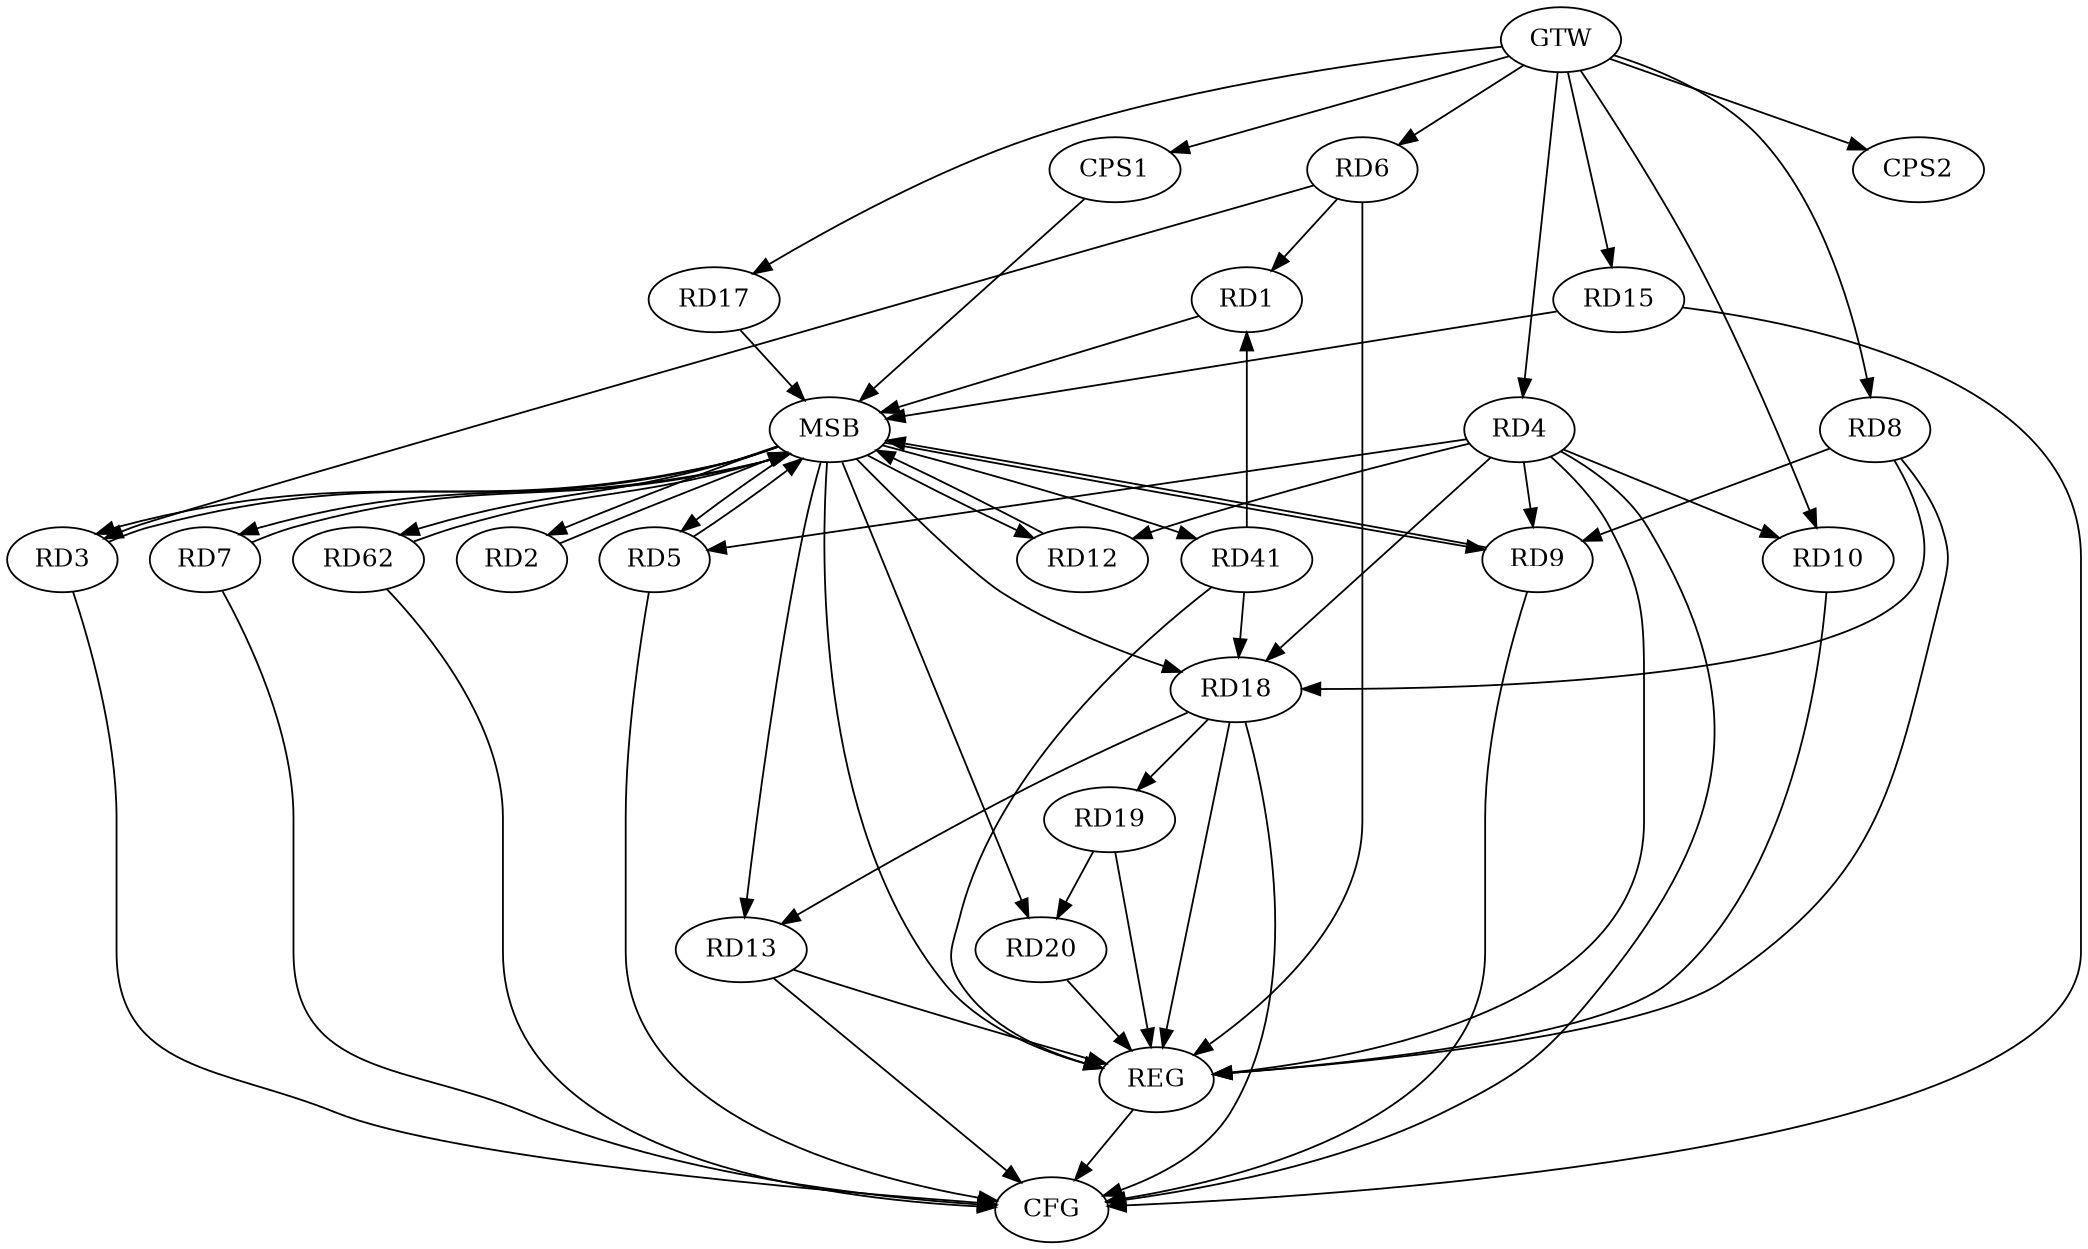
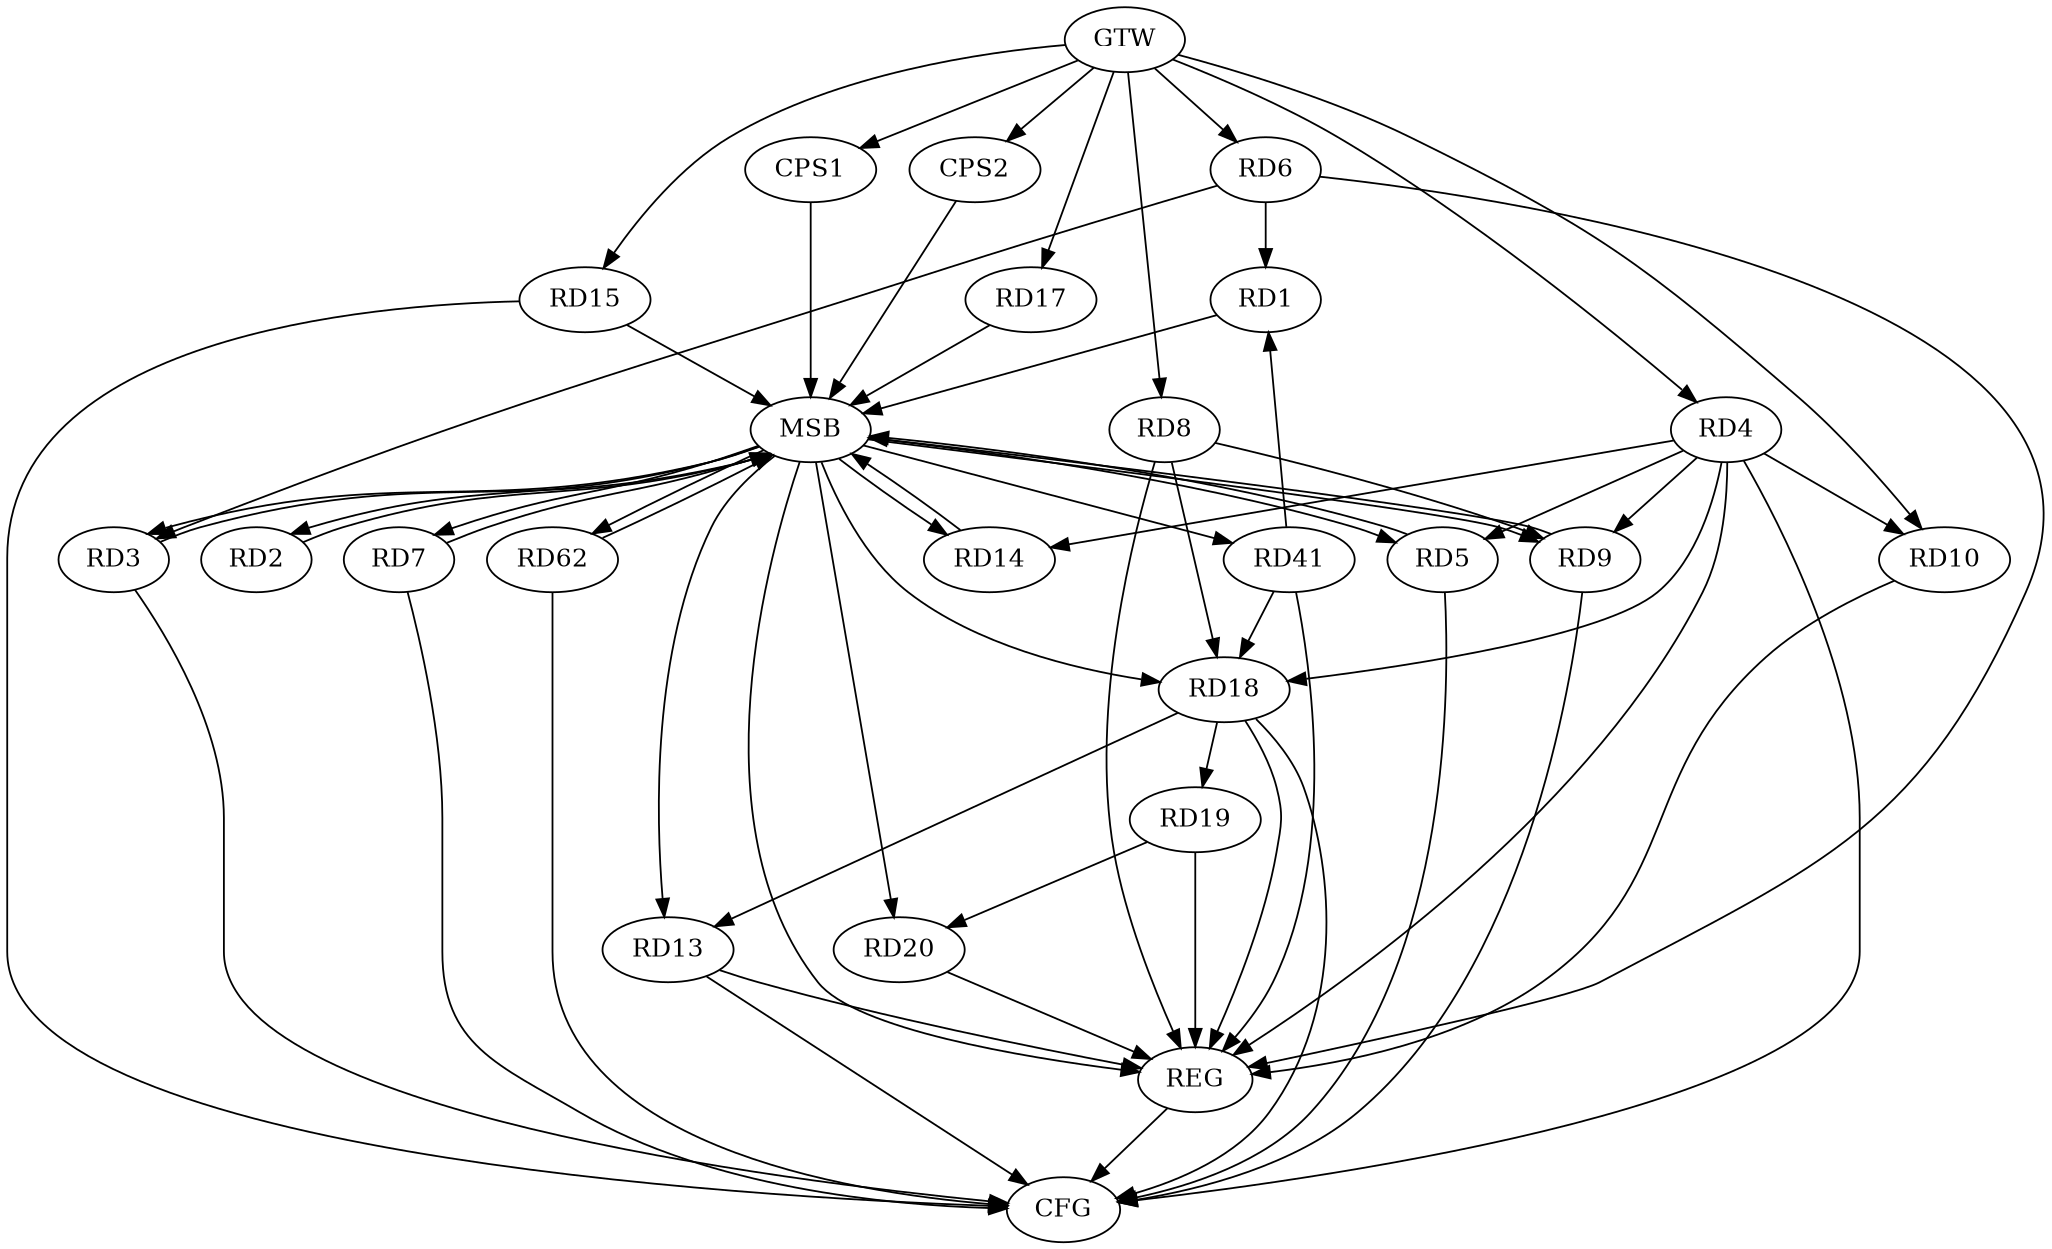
edge "CPS2" -> "MSB": added
node "RD12": label "RD12" -> "RD14"
